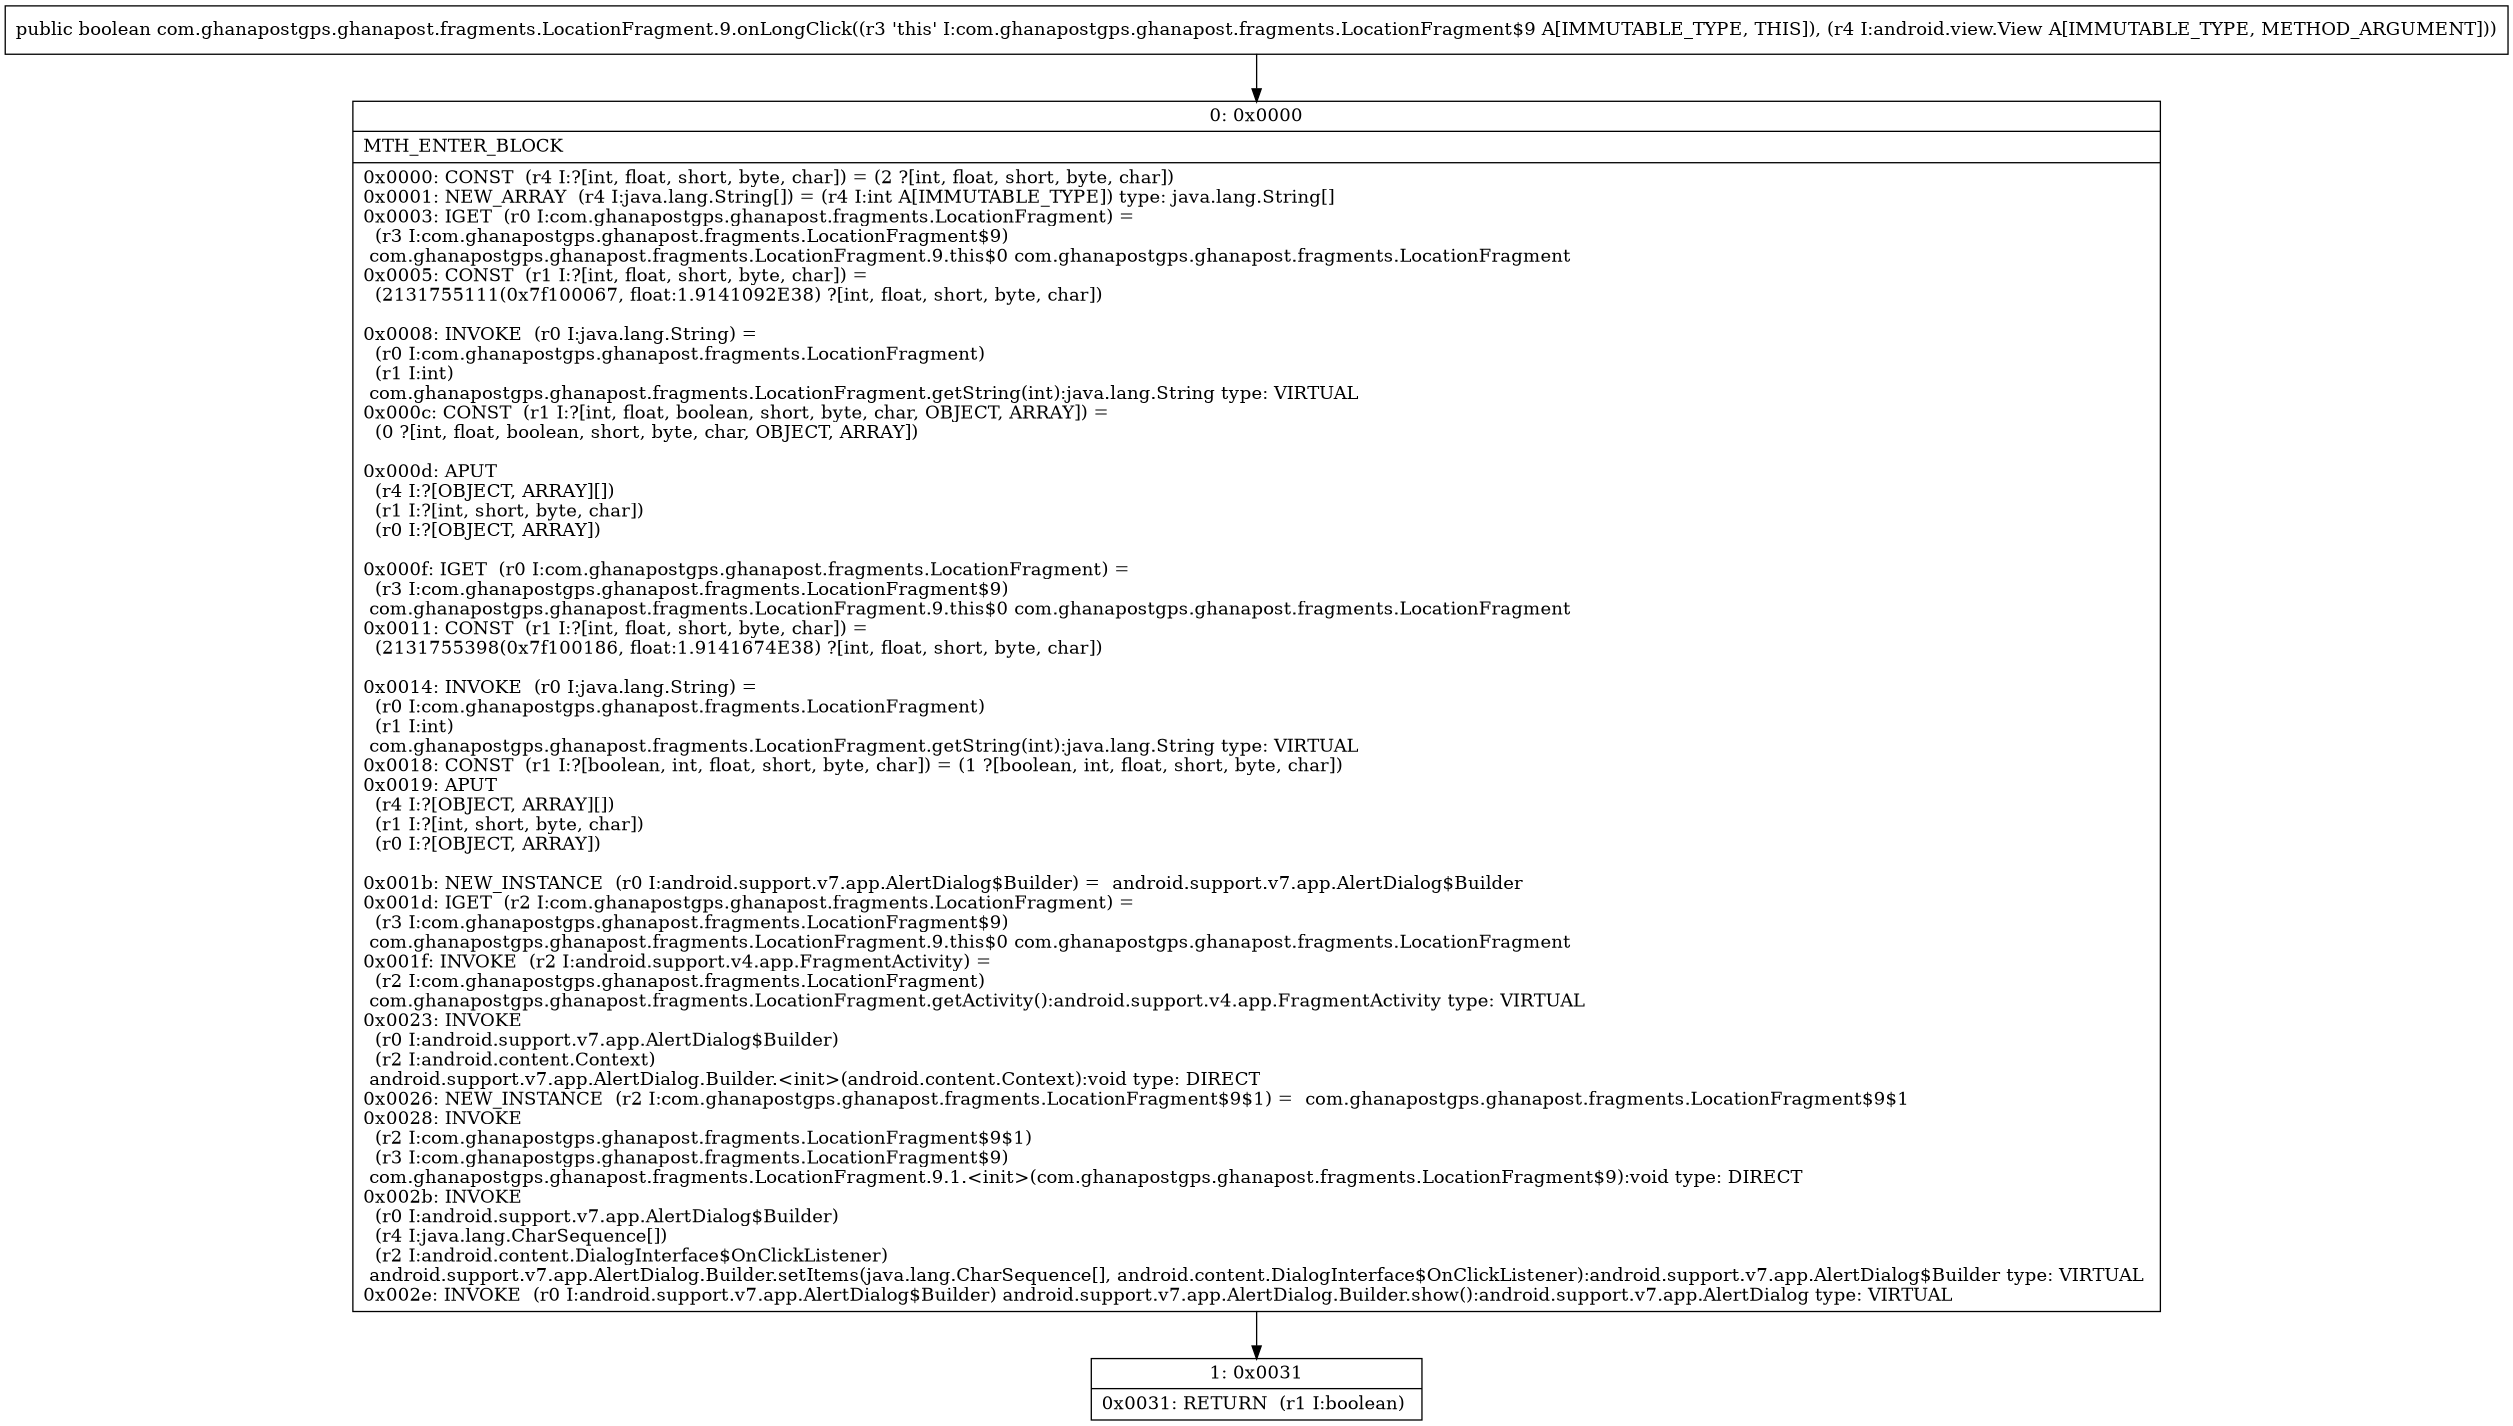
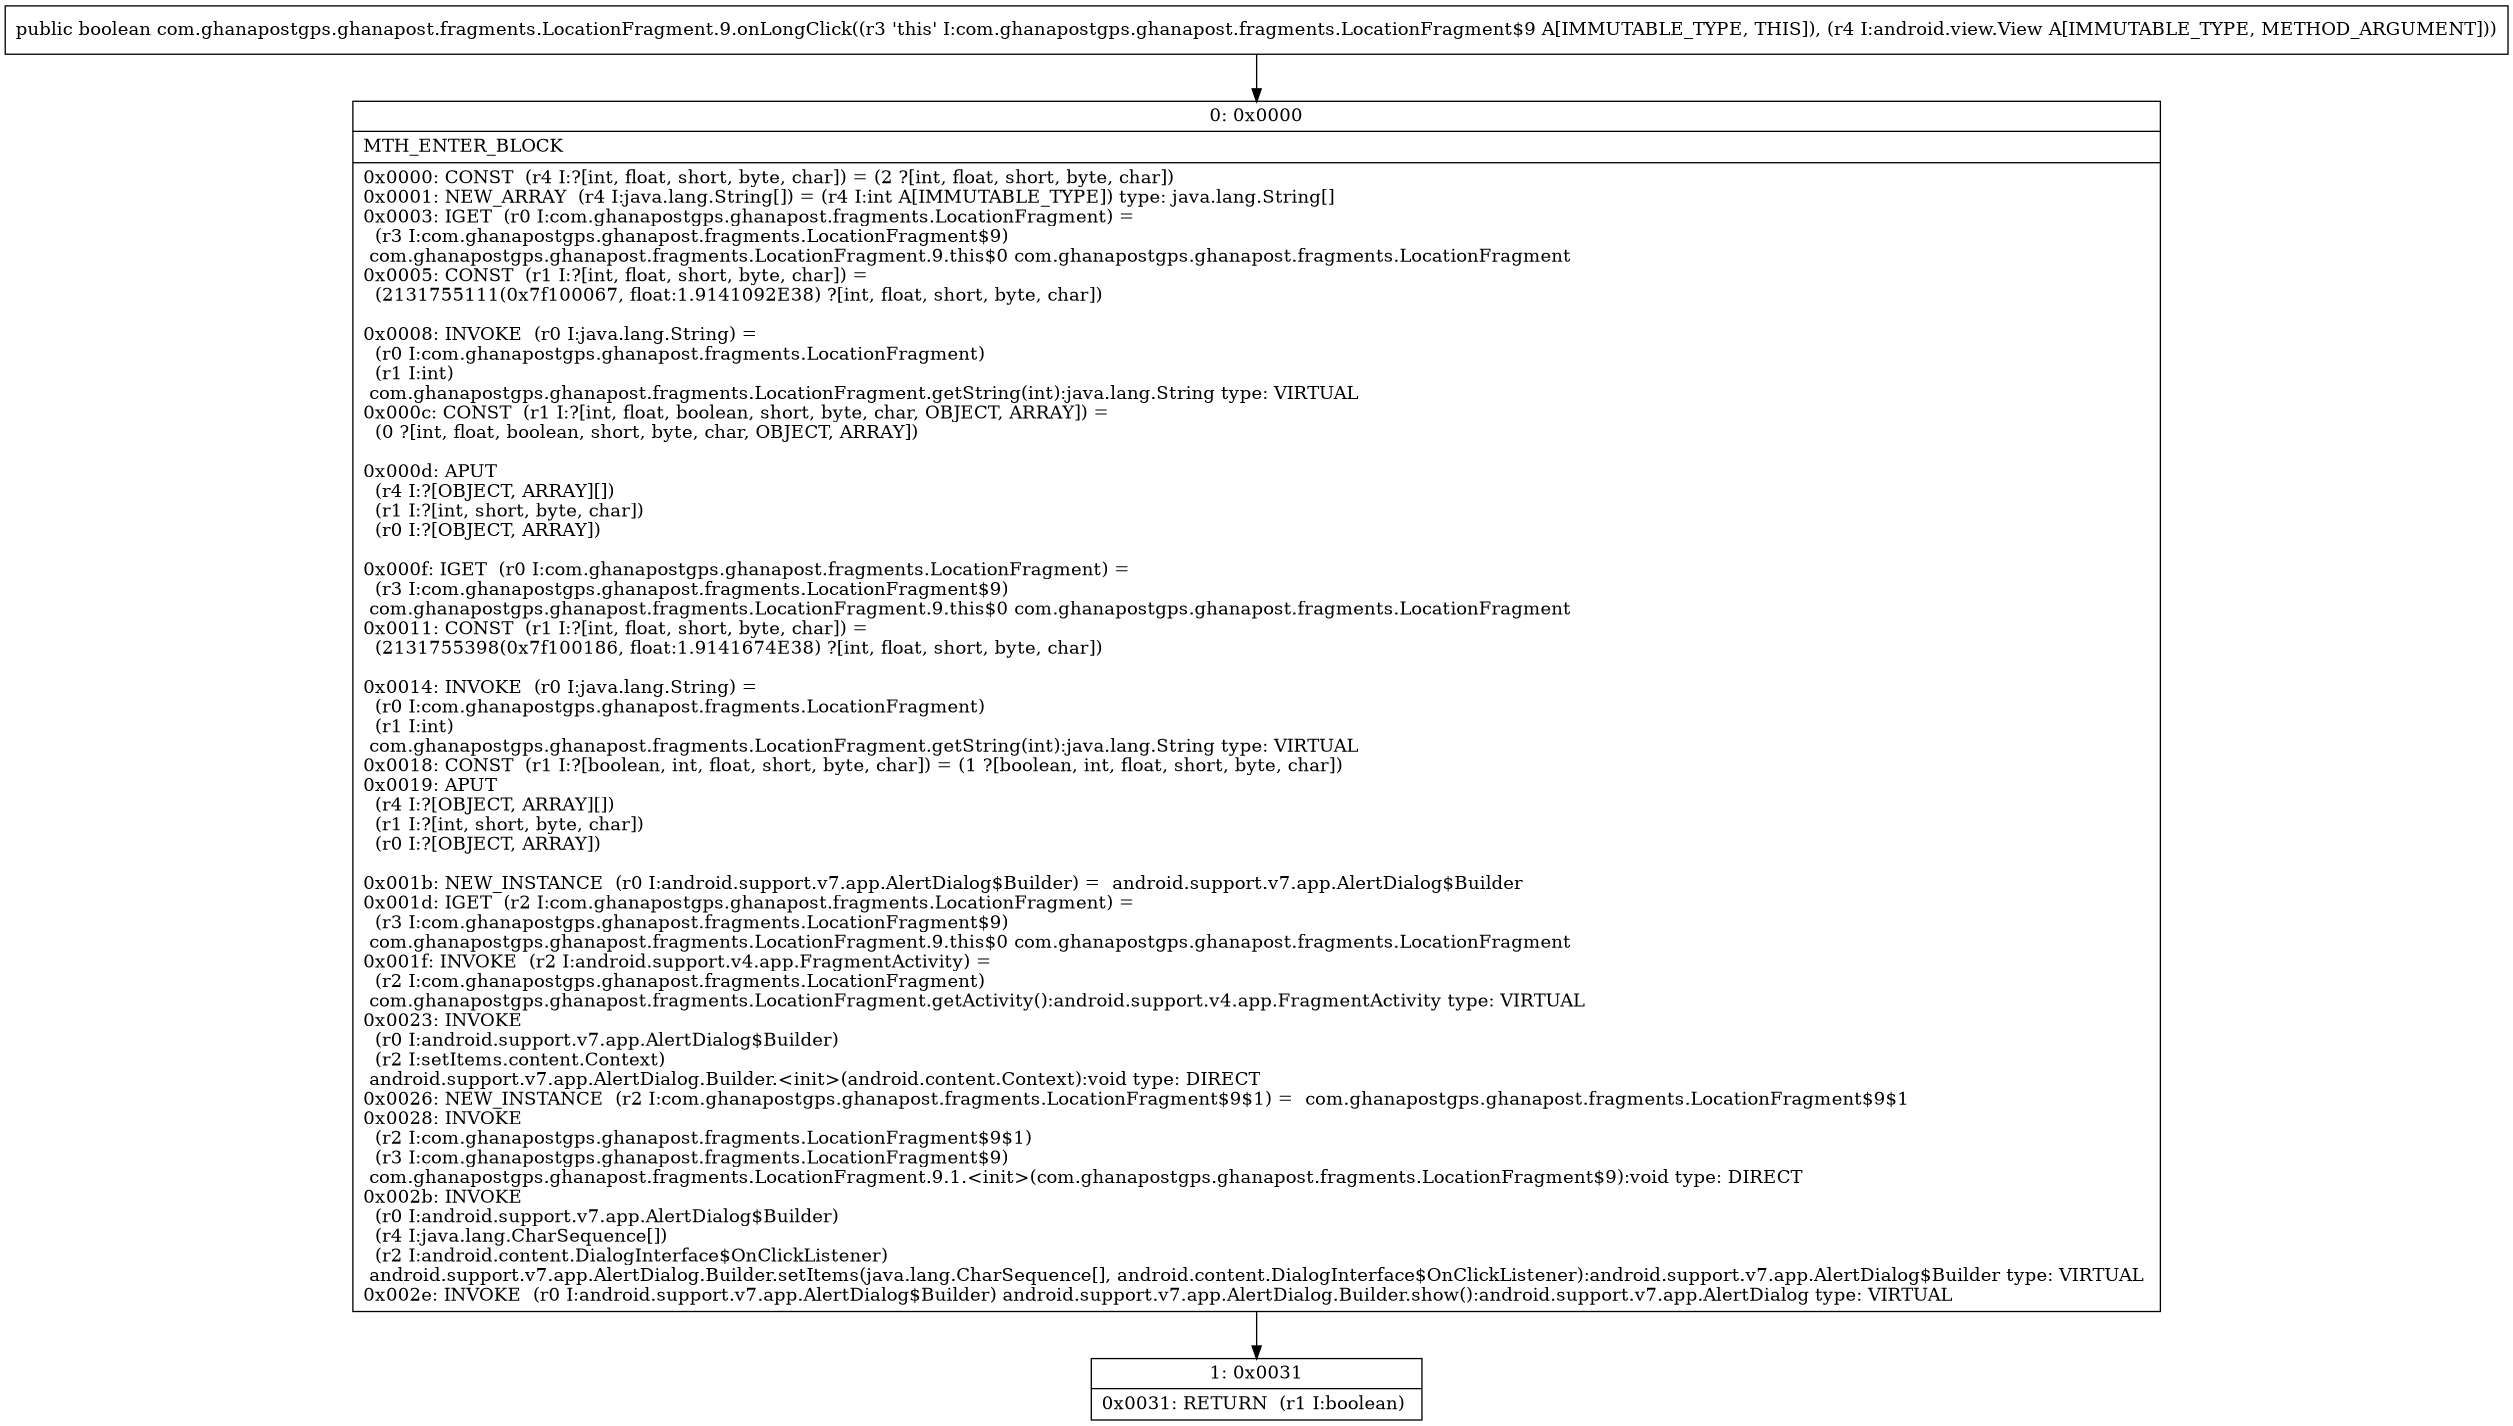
node "0: 0x0000": text "(r2 I:android.content.Context)" -> "(r2 I:setItems.content.Context)"
